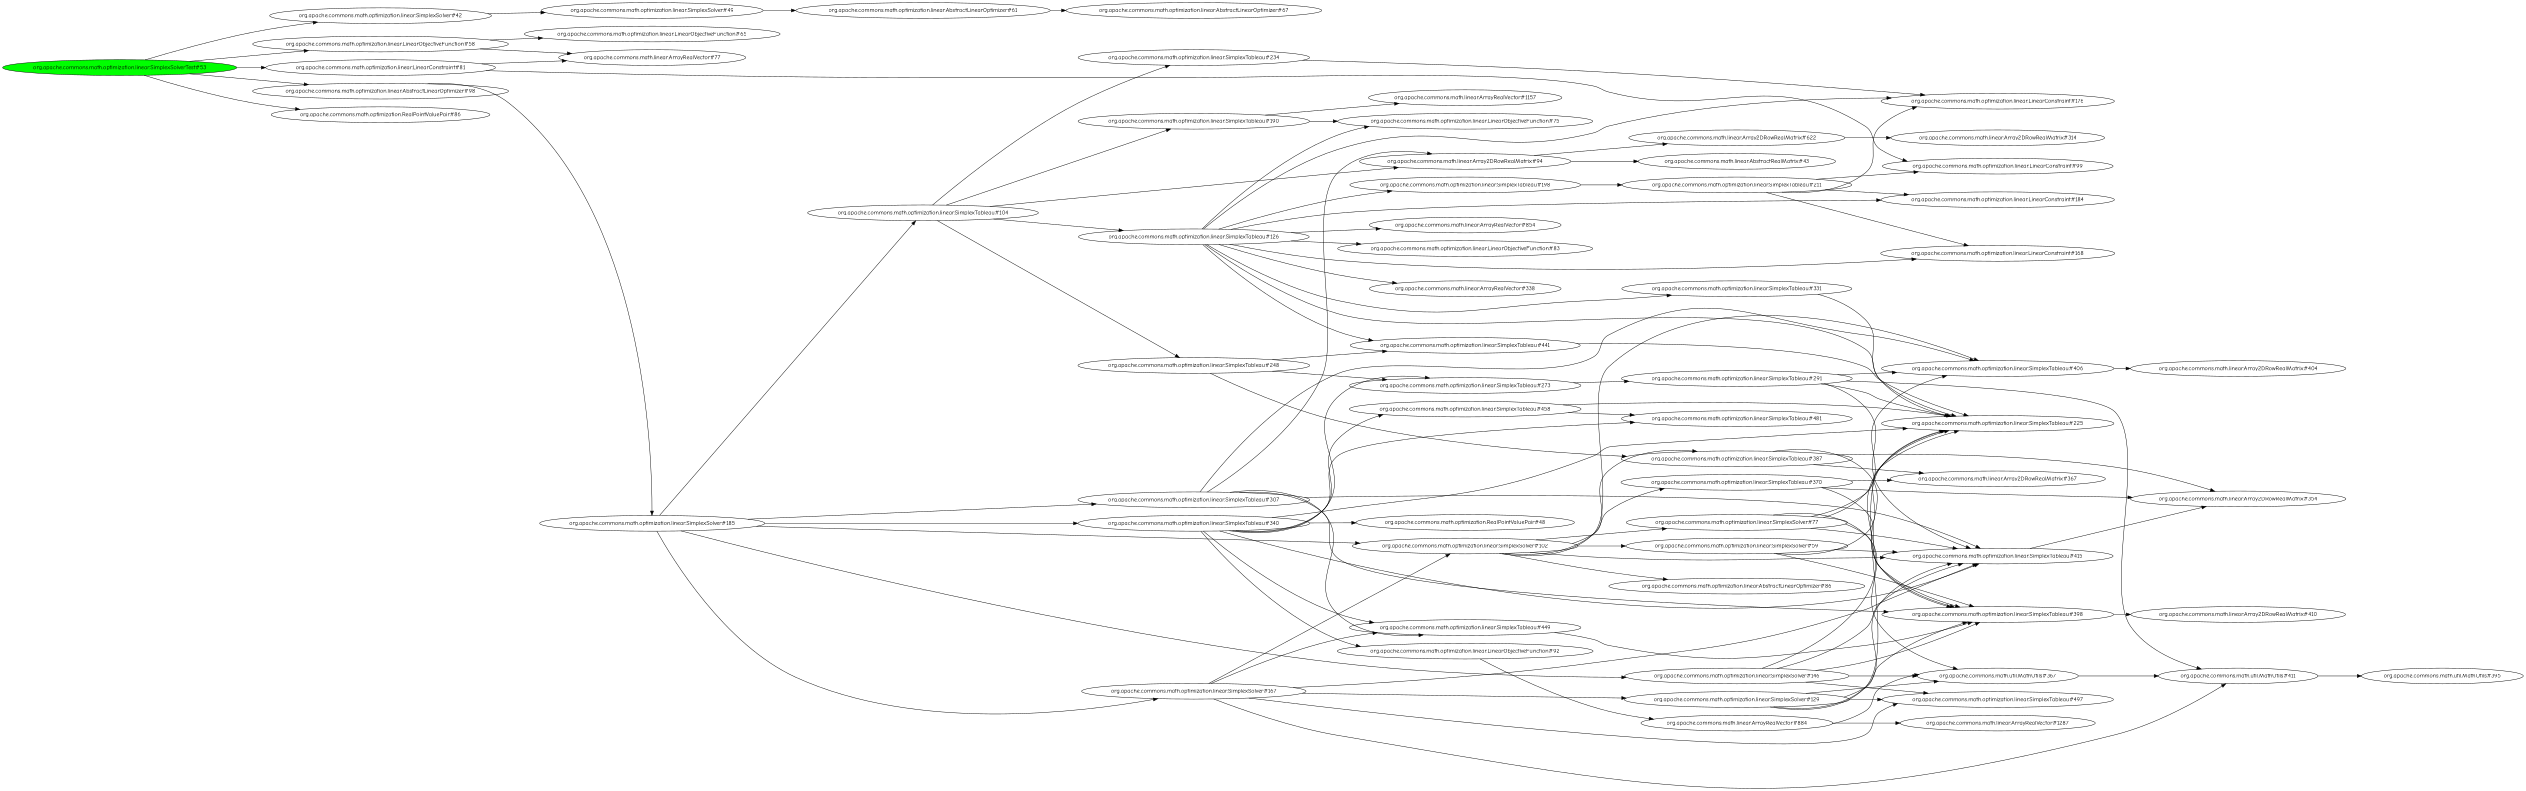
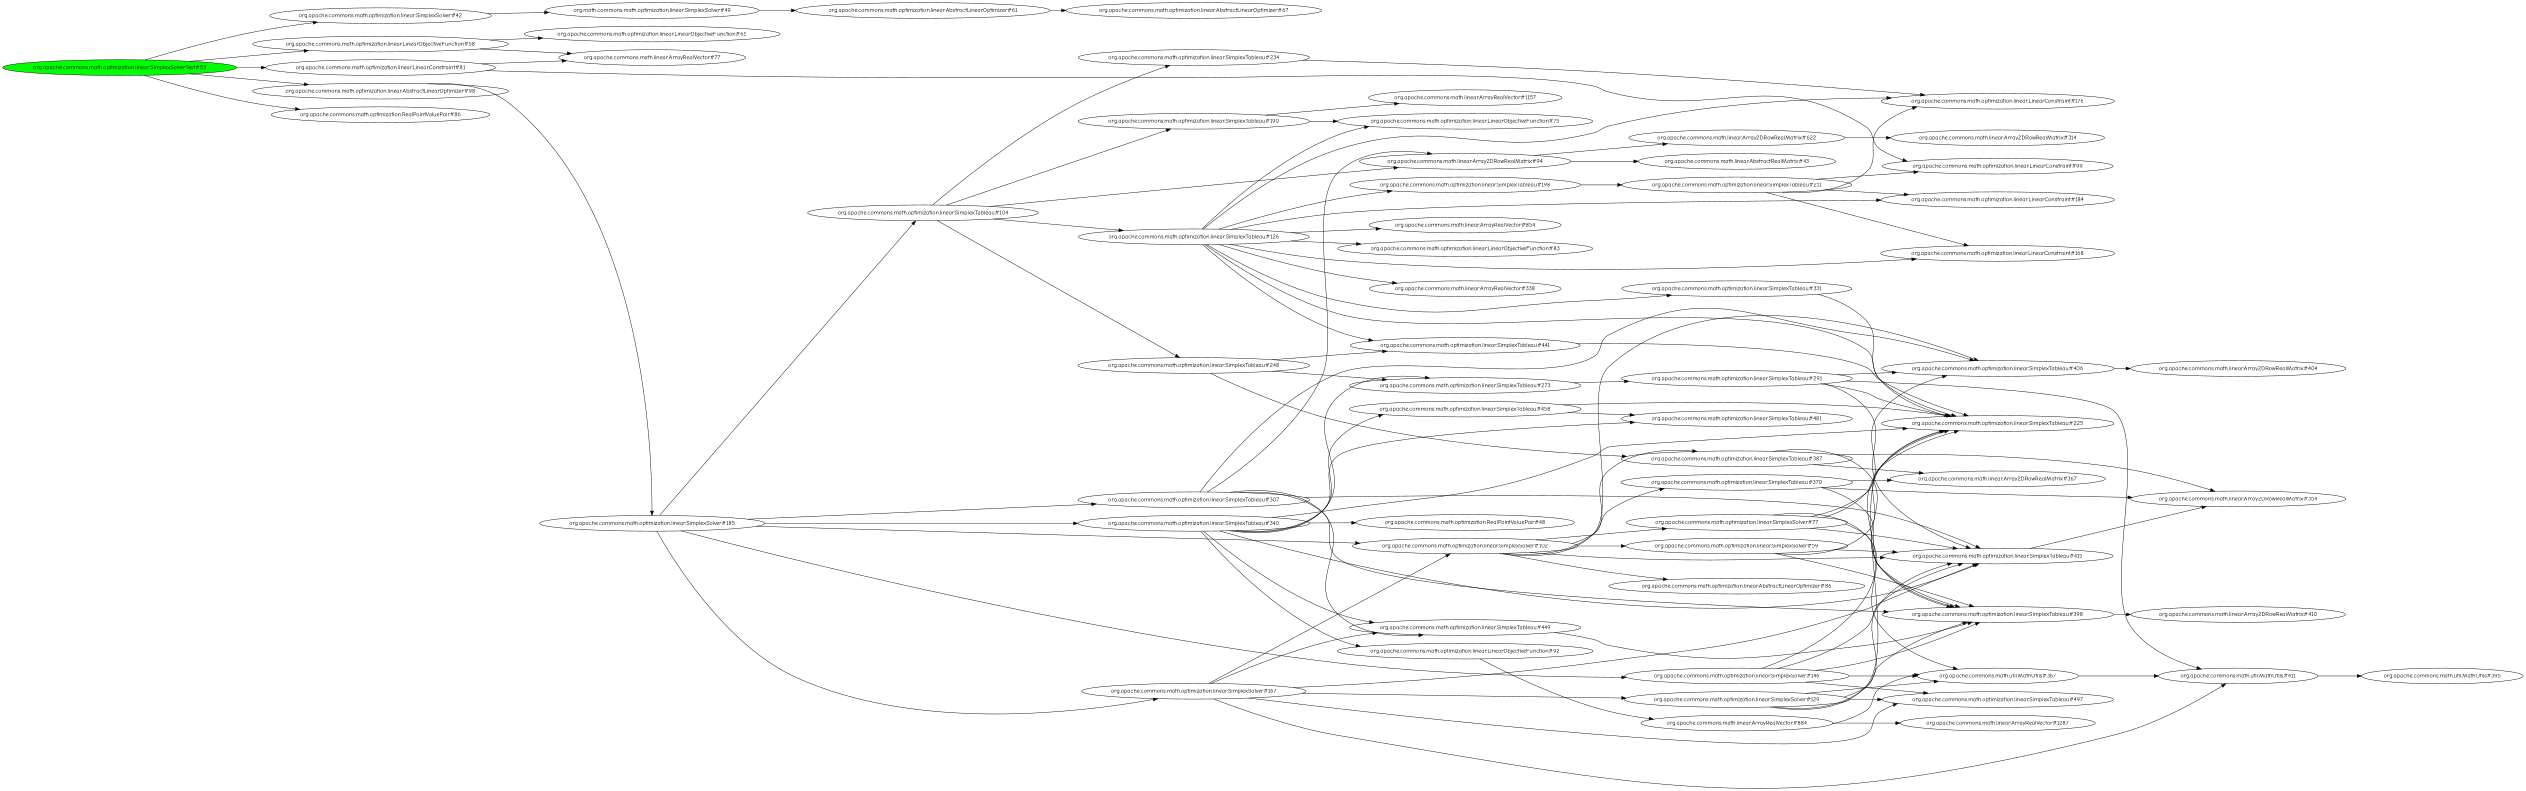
node "org.apache.commons.math.optimization.linear.SimplexSolver#49": label "org.apache.commons.math.optimization.linear.SimplexSolver#49" -> "org.math.commons.math.optimization.linear.SimplexSolver#49"
